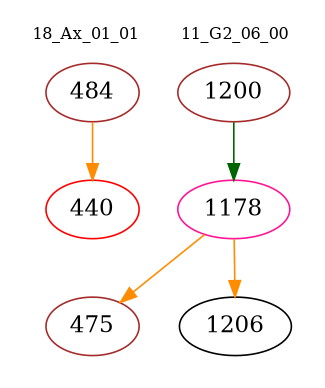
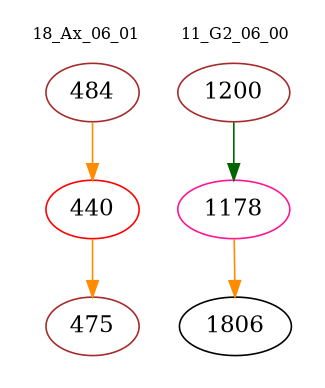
cluster "18_Ax_01_01": label "18_Ax_01_01" -> "18_Ax_06_01"
edge "1178" -> "475": now "440" -> "475"
node "1206": label "1206" -> "1806"
